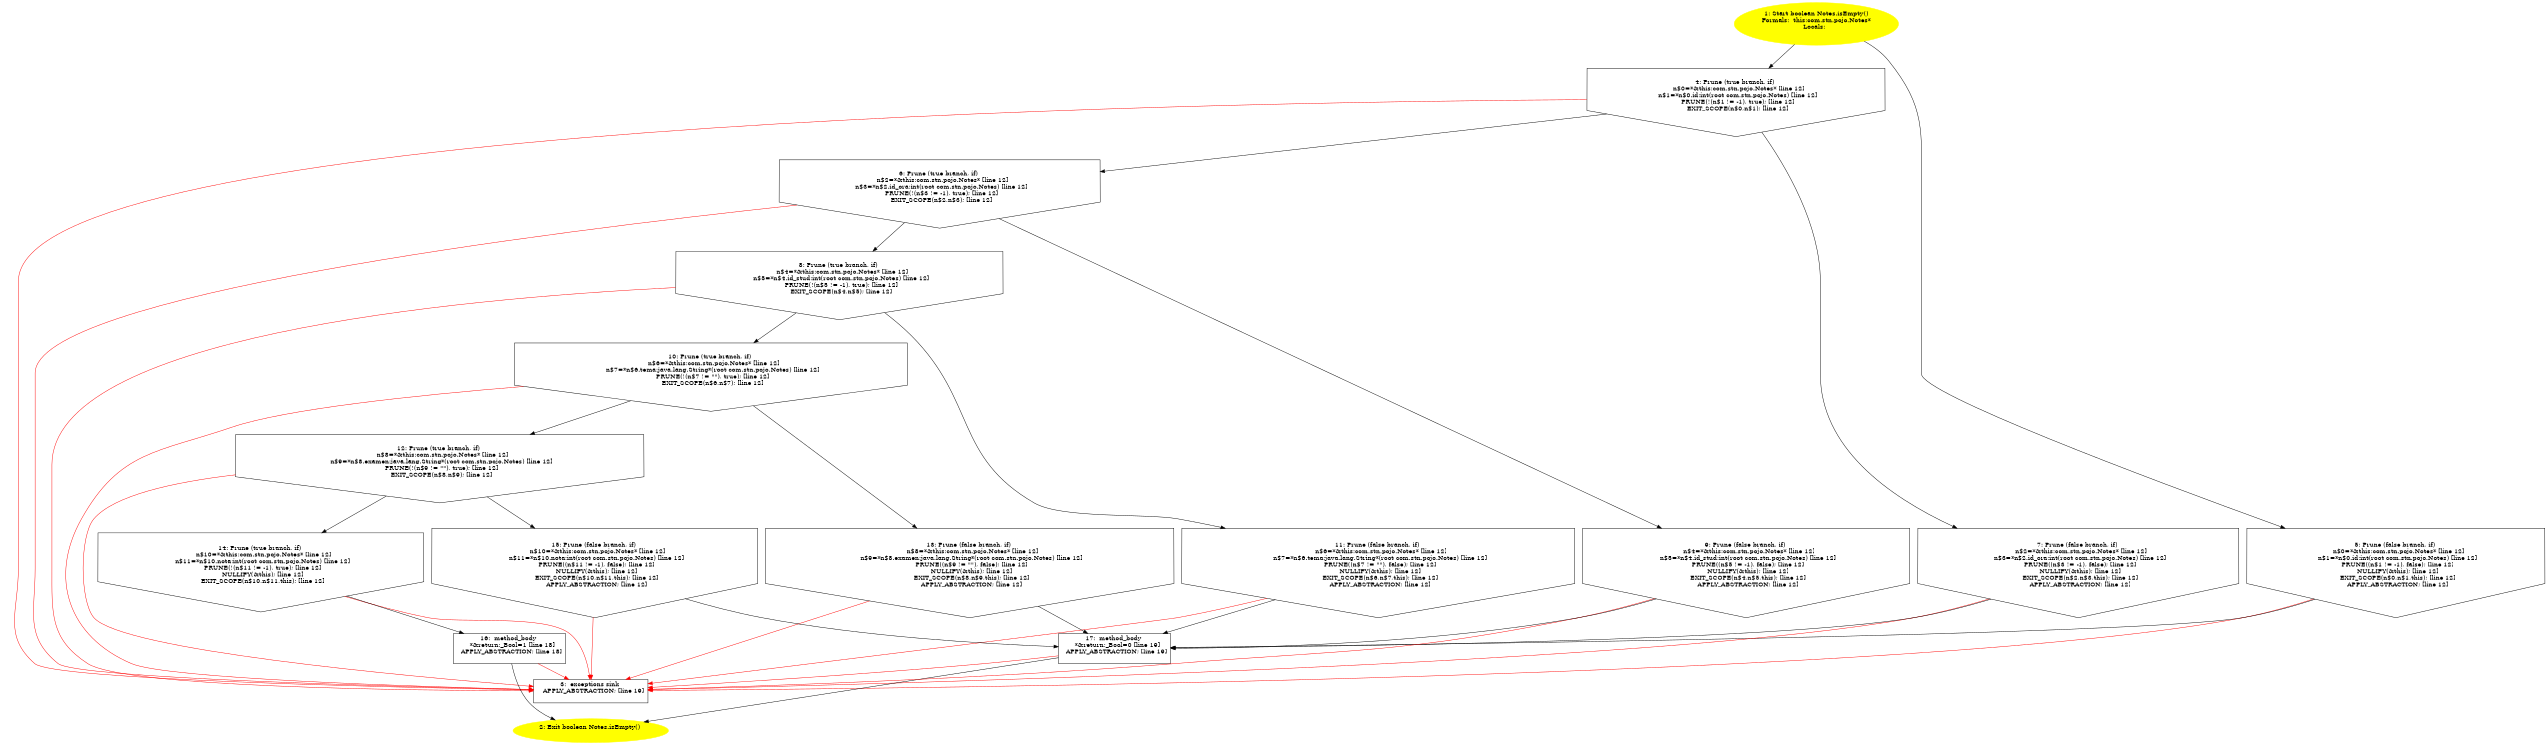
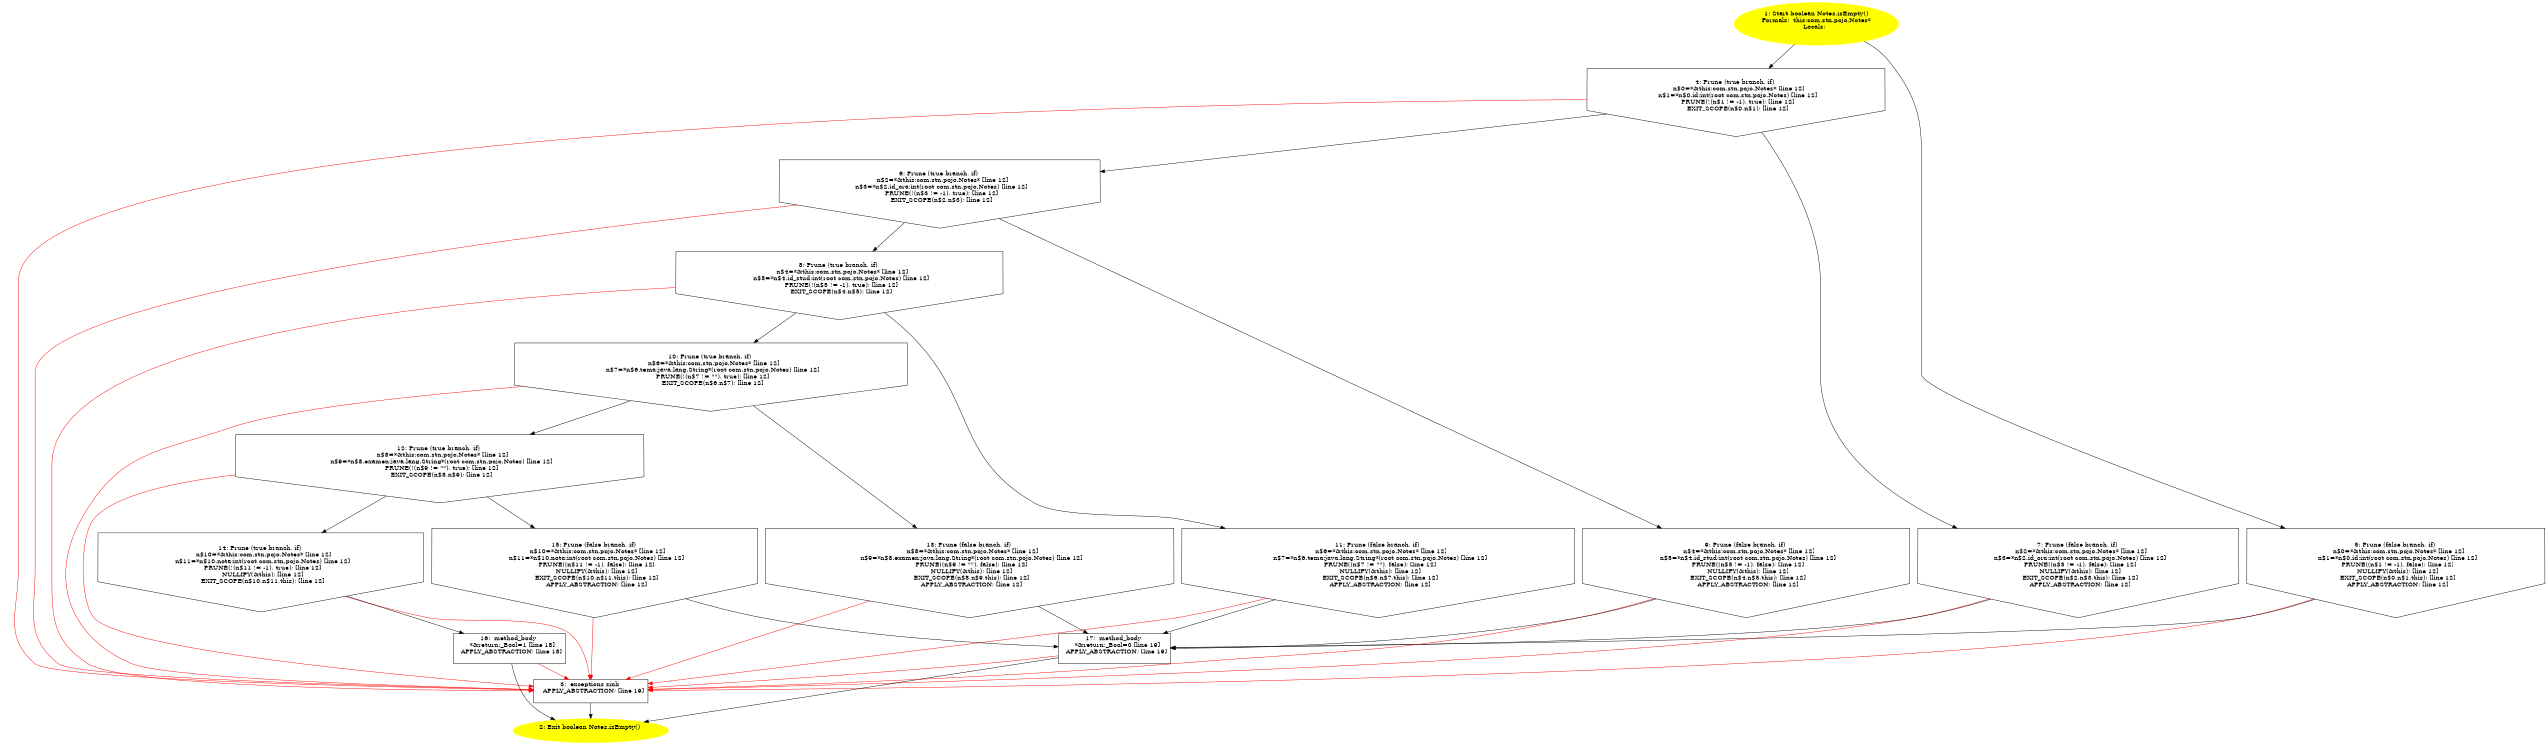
edge "3:  exceptions sink APPLY_ABSTRACTION; [line 19]" -> "2: Exit boolean Notes.isEmpty()": added
